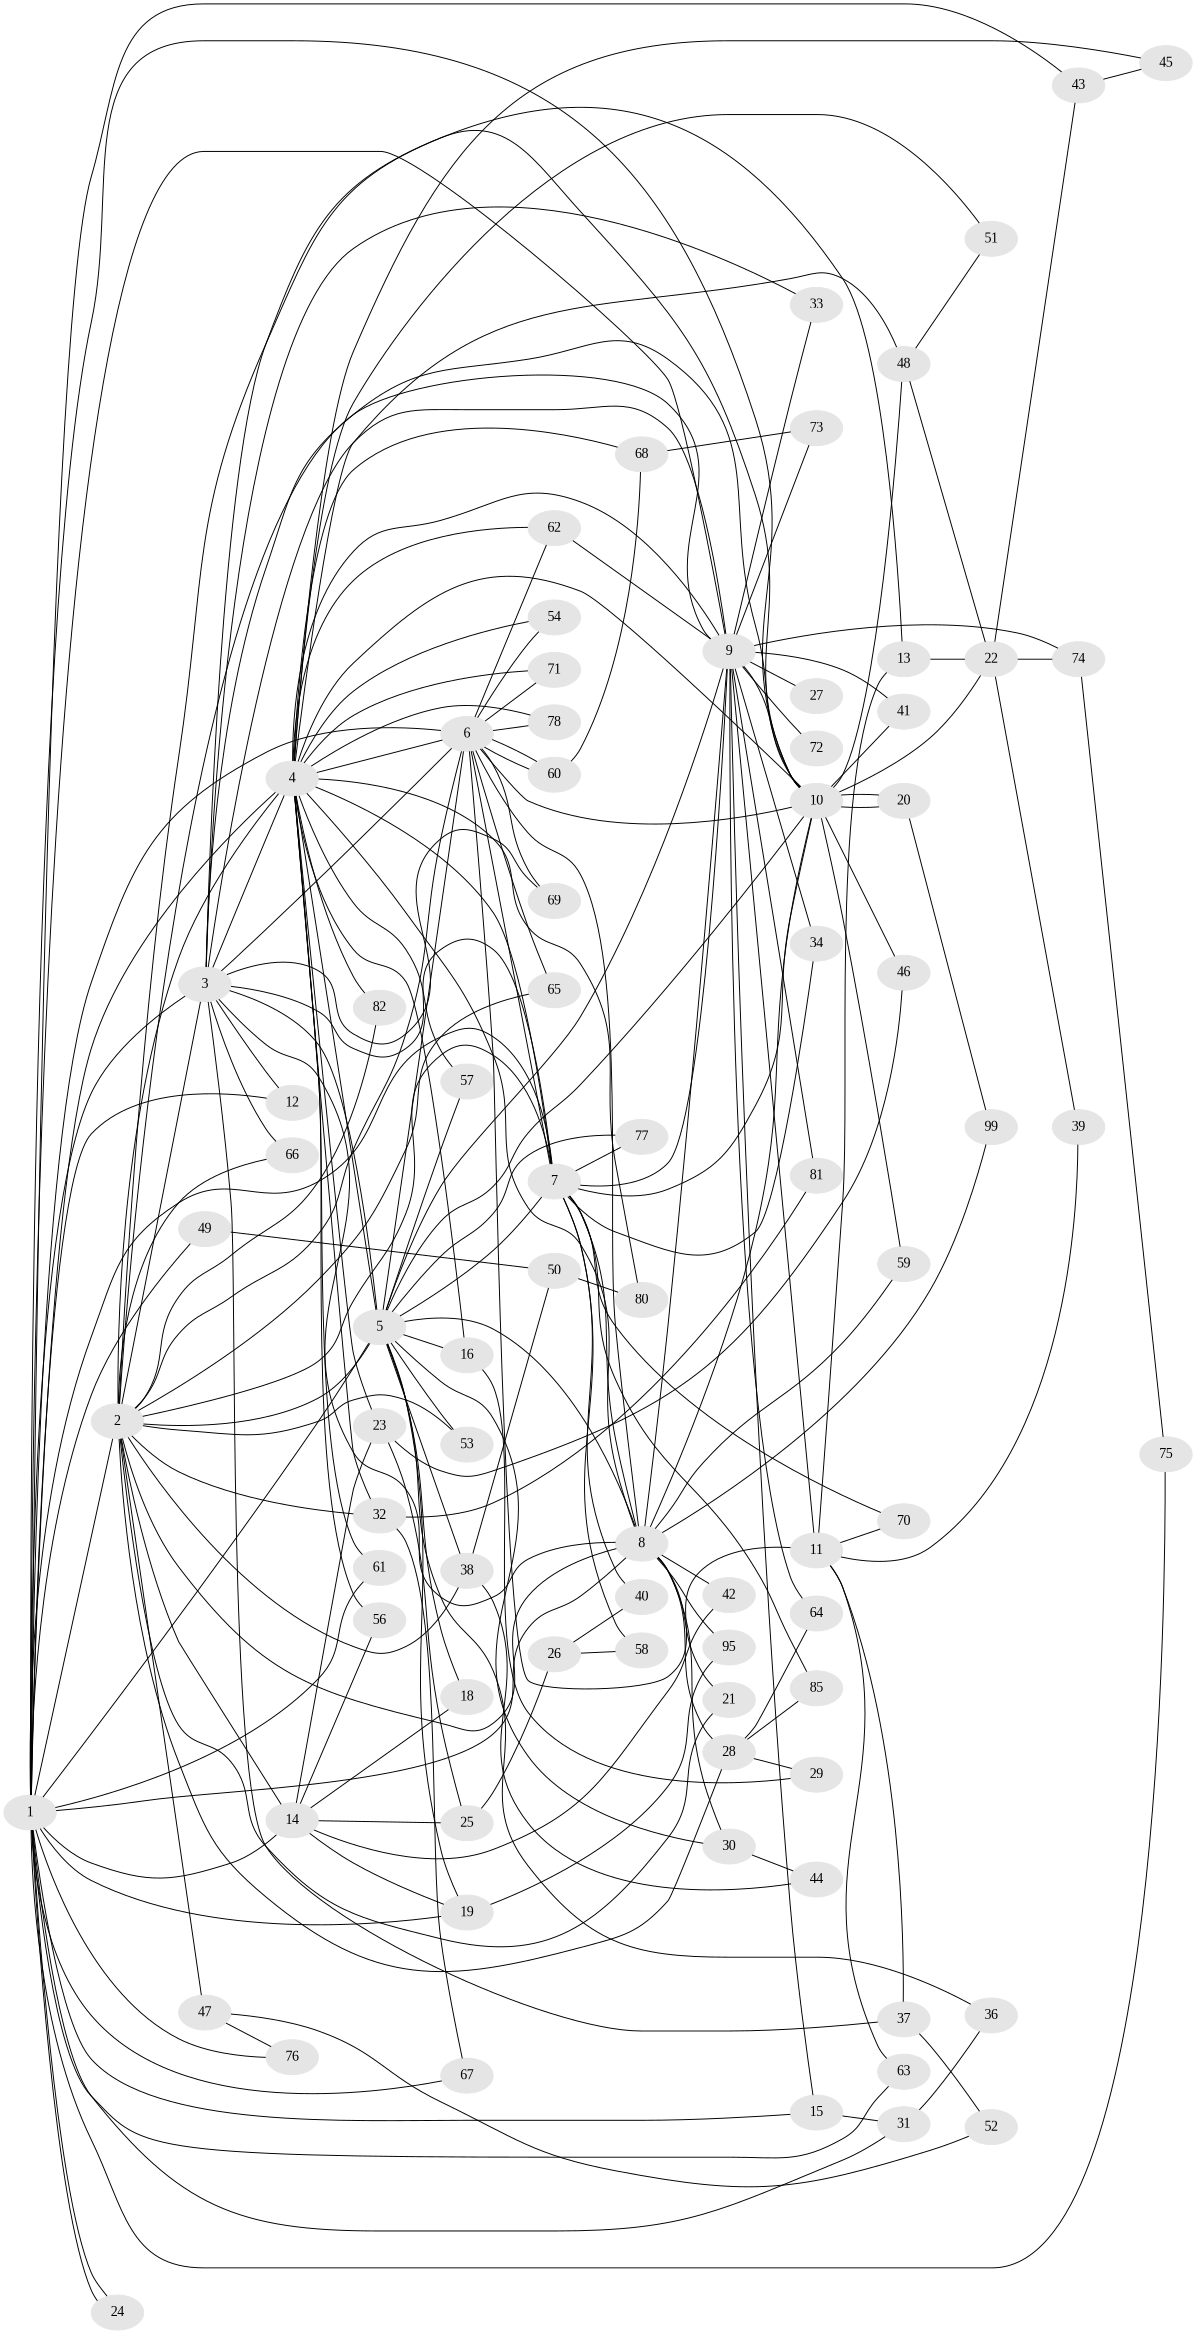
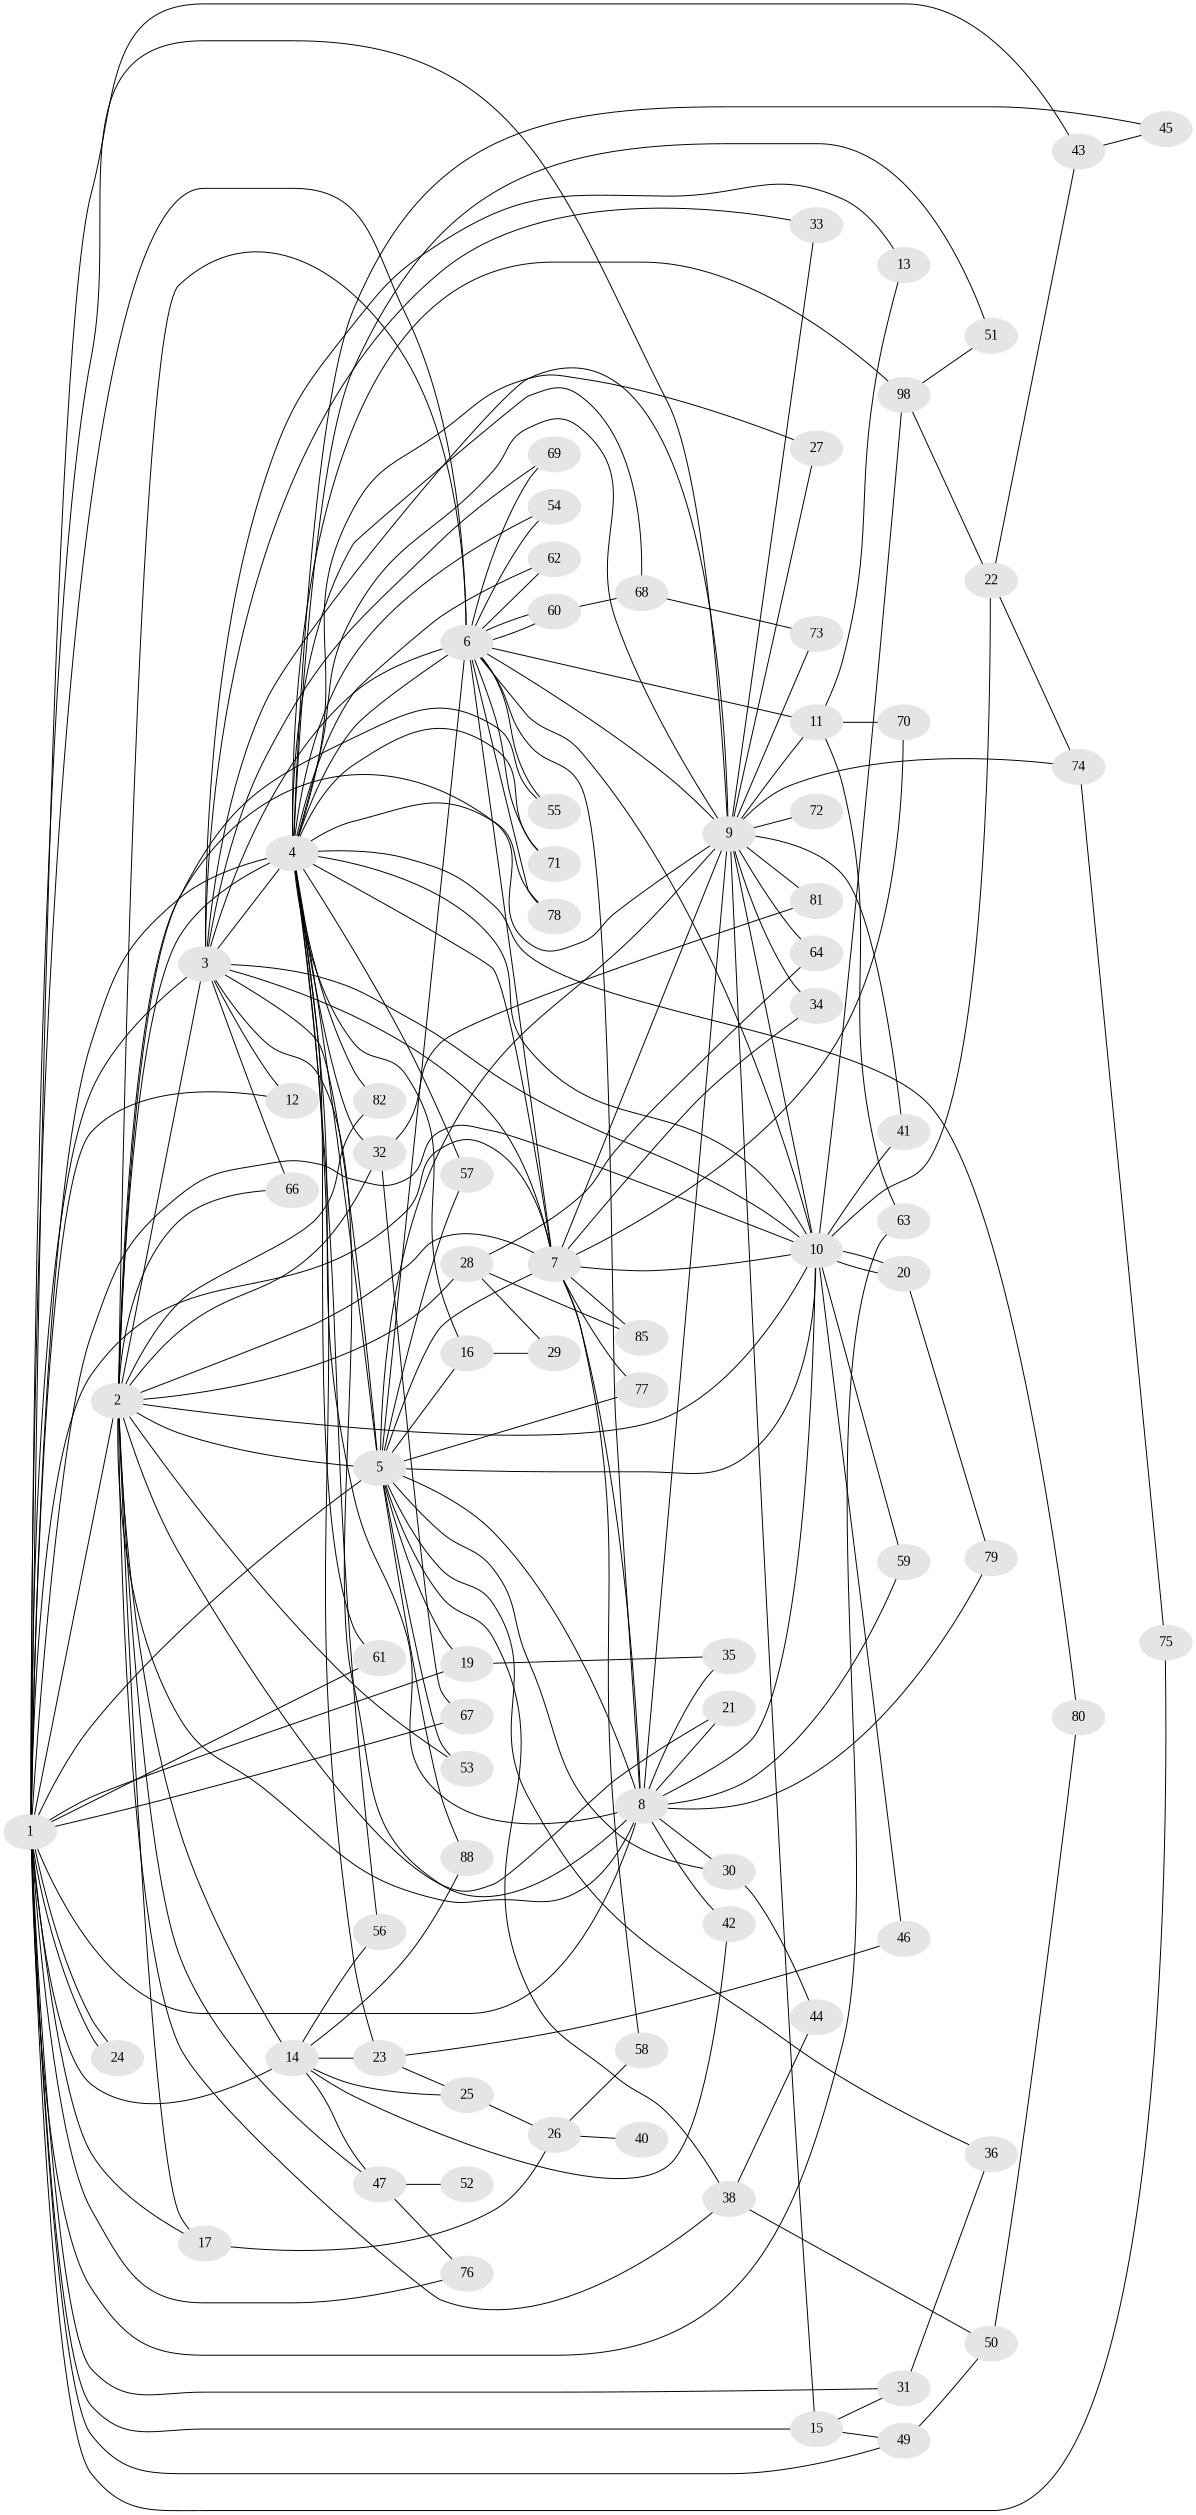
node "48": label "48" -> "98"
edge "27" -- "4": added
edge "62" -- "9": now "6" -- "9"
edge "13" -- "22": removed
node "65": label "65" -> "55"
node "99": label "99" -> "79"
node "39": removed
edge "7" -- "40": removed
edge "8" -- "28": removed
node "95": label "95" -> "35"
node "18": label "18" -> "88"
edge "14" -- "19": now "14" -- "47"
node "37": removed
node "17": added
edge "15" -- "49": added
